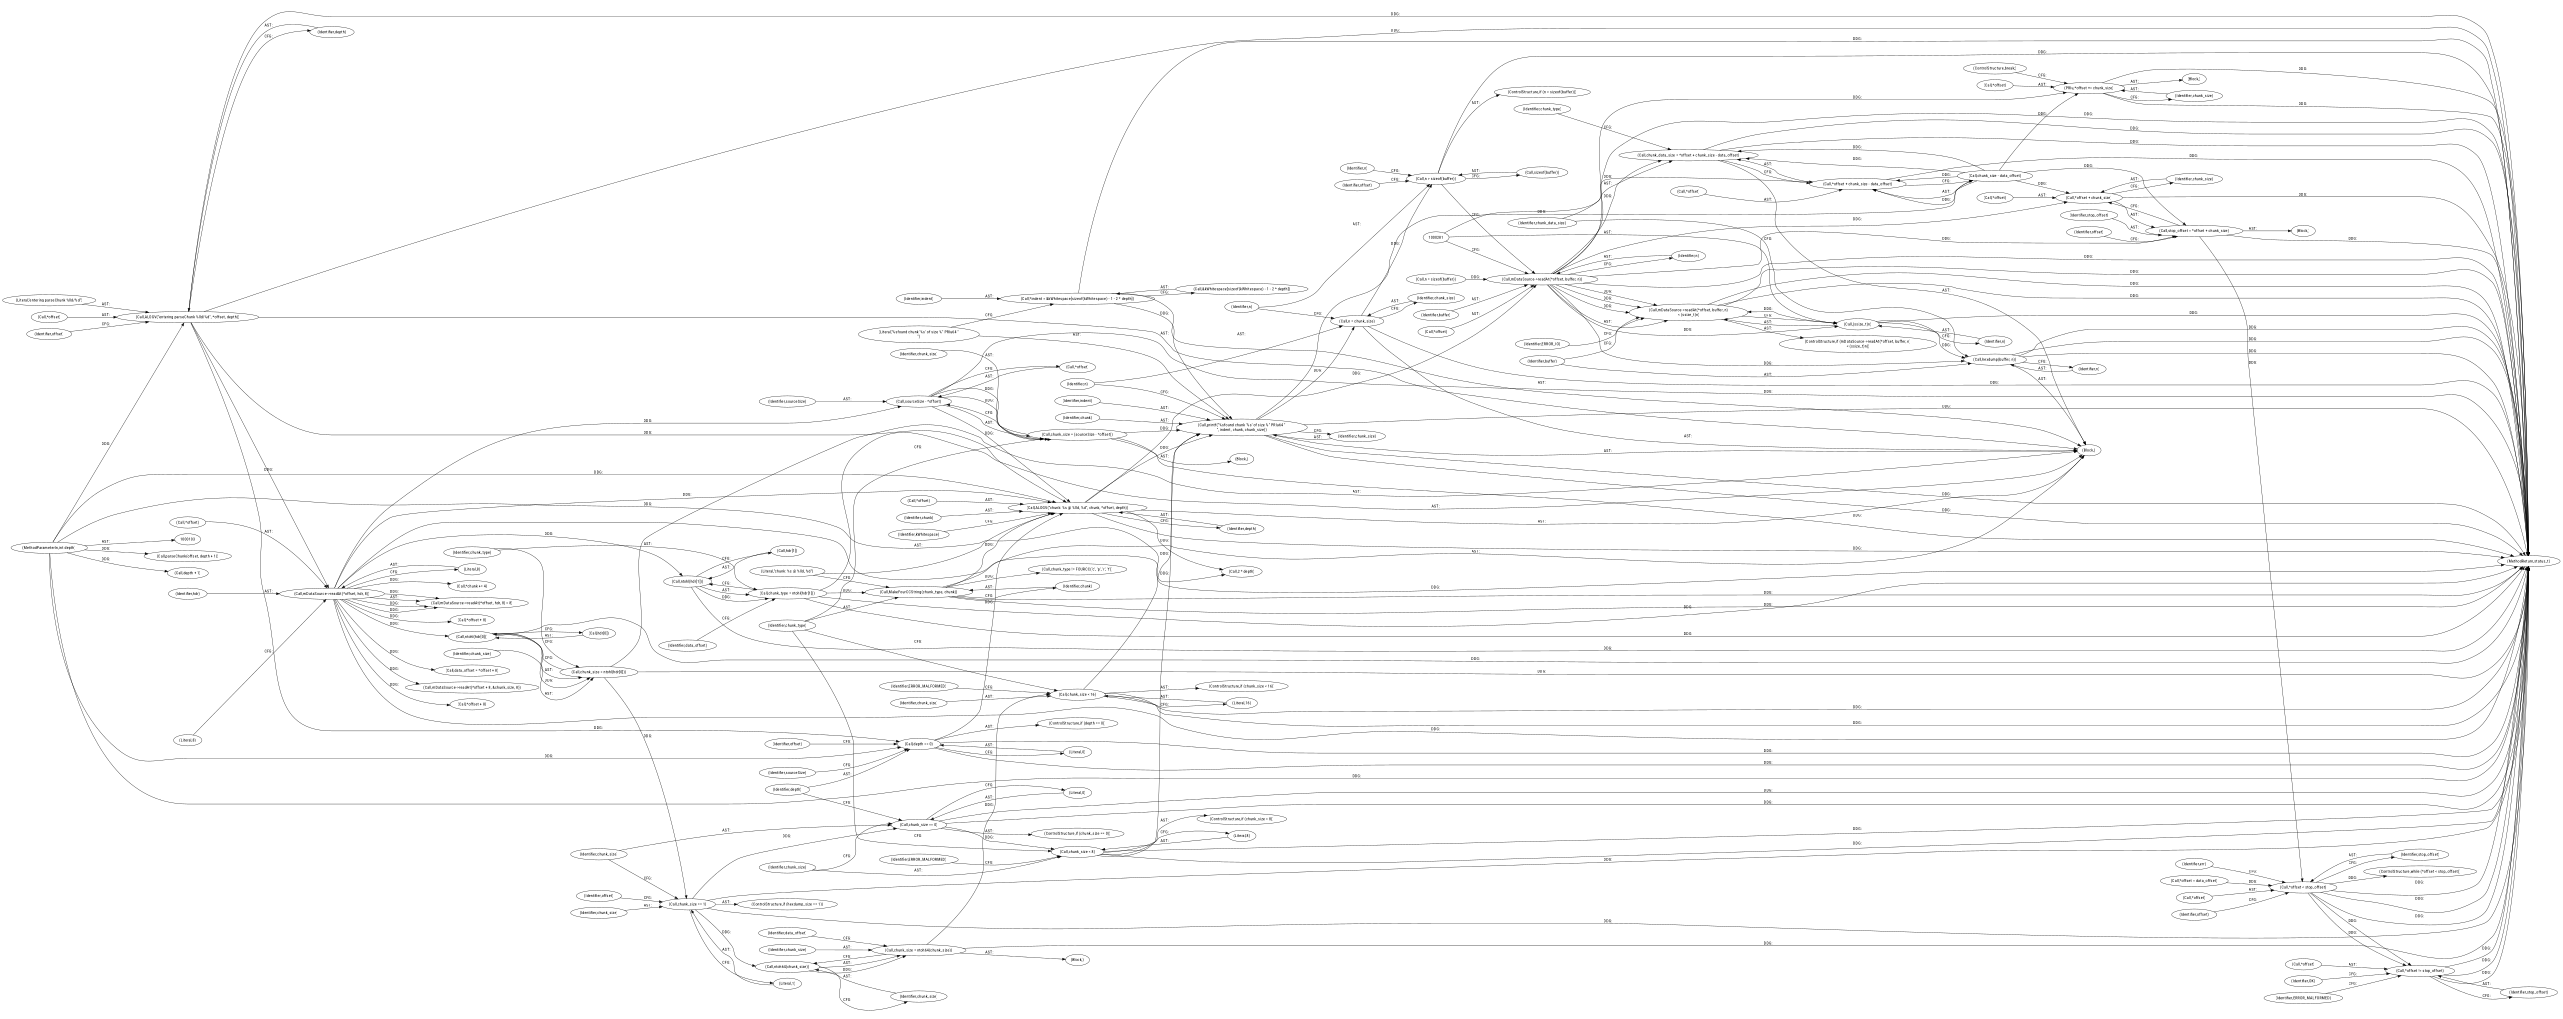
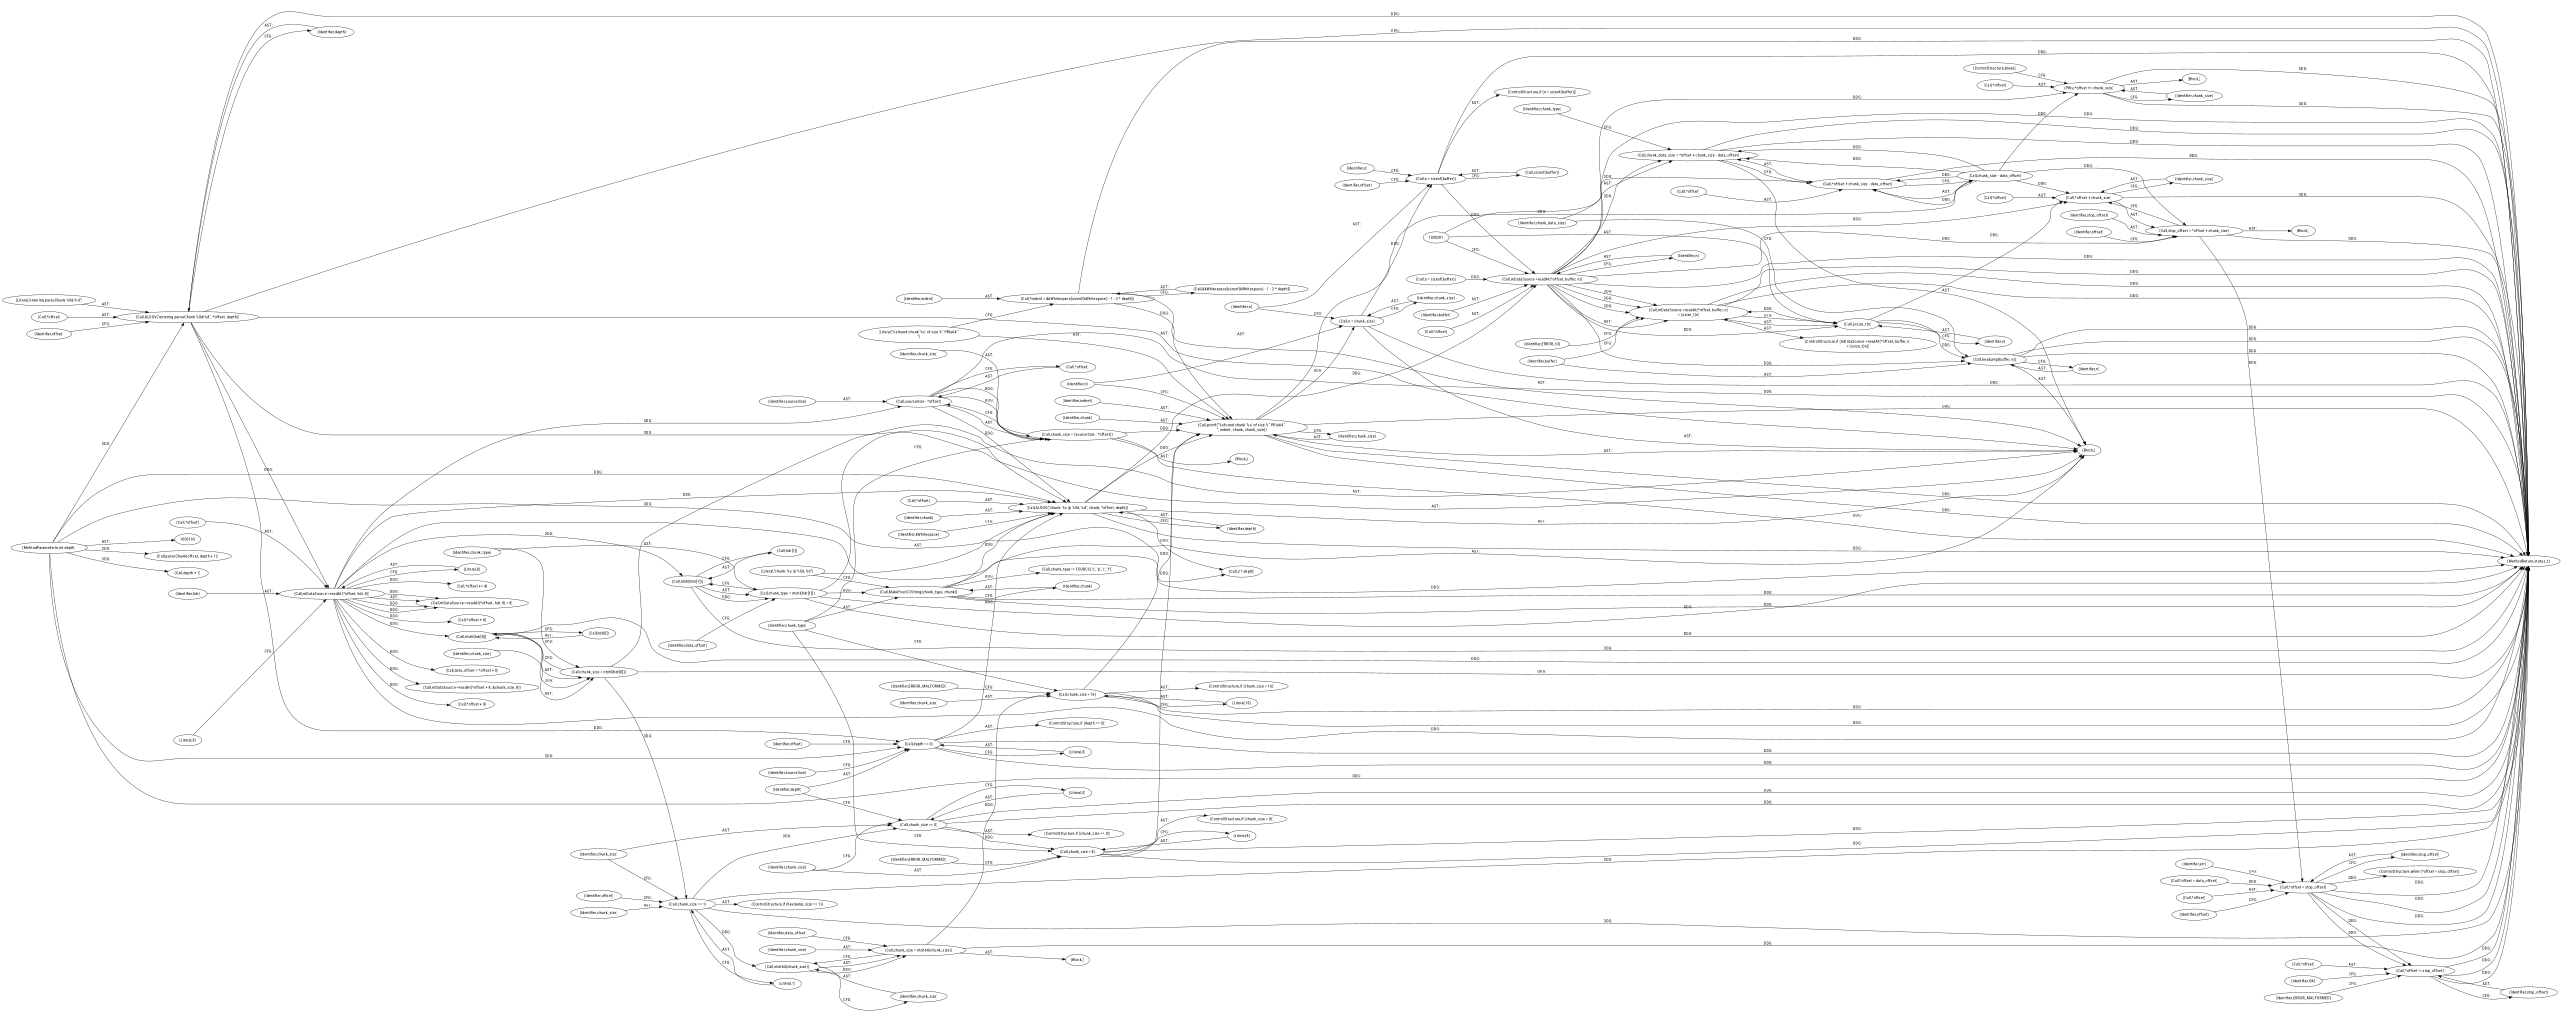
edge "(Call,n > sizeof(buffer))" -> "(Call,mDataSource->readAt(*offset, buffer, n))": label "CFG: " -> "DDG: "
edge "(Call,(ssize_t)n)" -> "(MethodReturn,status_t)": now "(Call,(ssize_t)n)" -> "(Call,*offset + chunk_size)"
node "(Call,*chunk += 4)": label "(Call,*chunk += 4)" -> "(Call,*offset += 4)"
